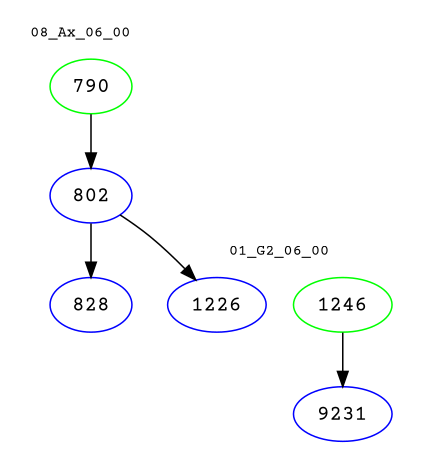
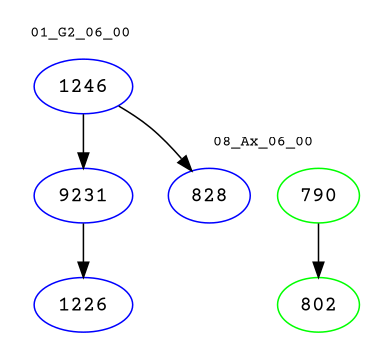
node "802": color blue -> green
edge "802" -> "828": now "1246" -> "828"
edge "802" -> "1226": now "9231" -> "1226"
node "1246": color green -> blue
